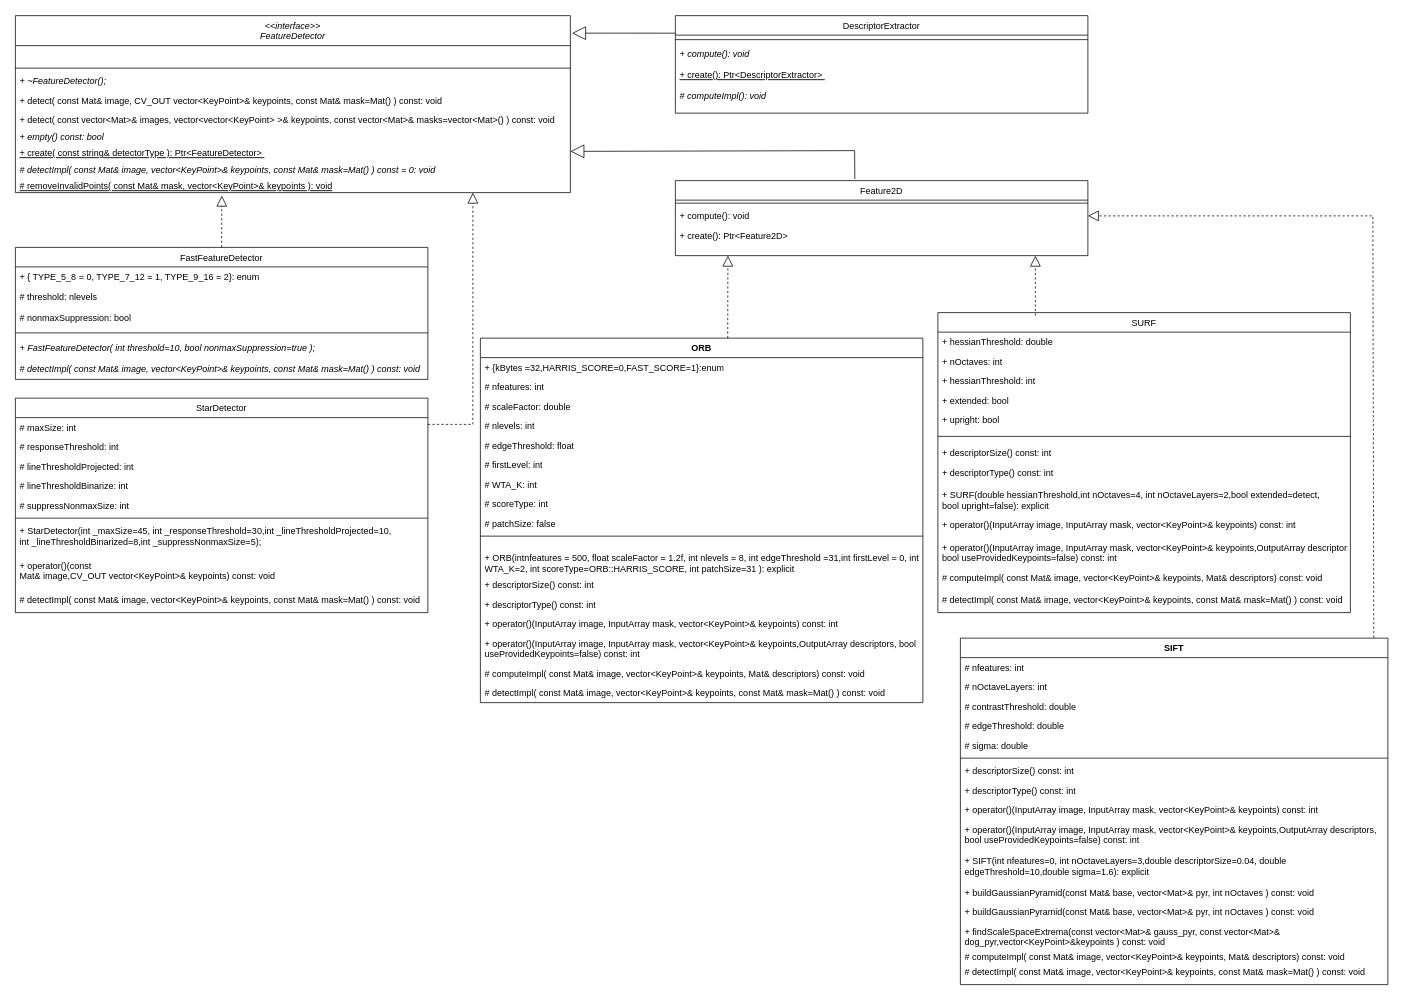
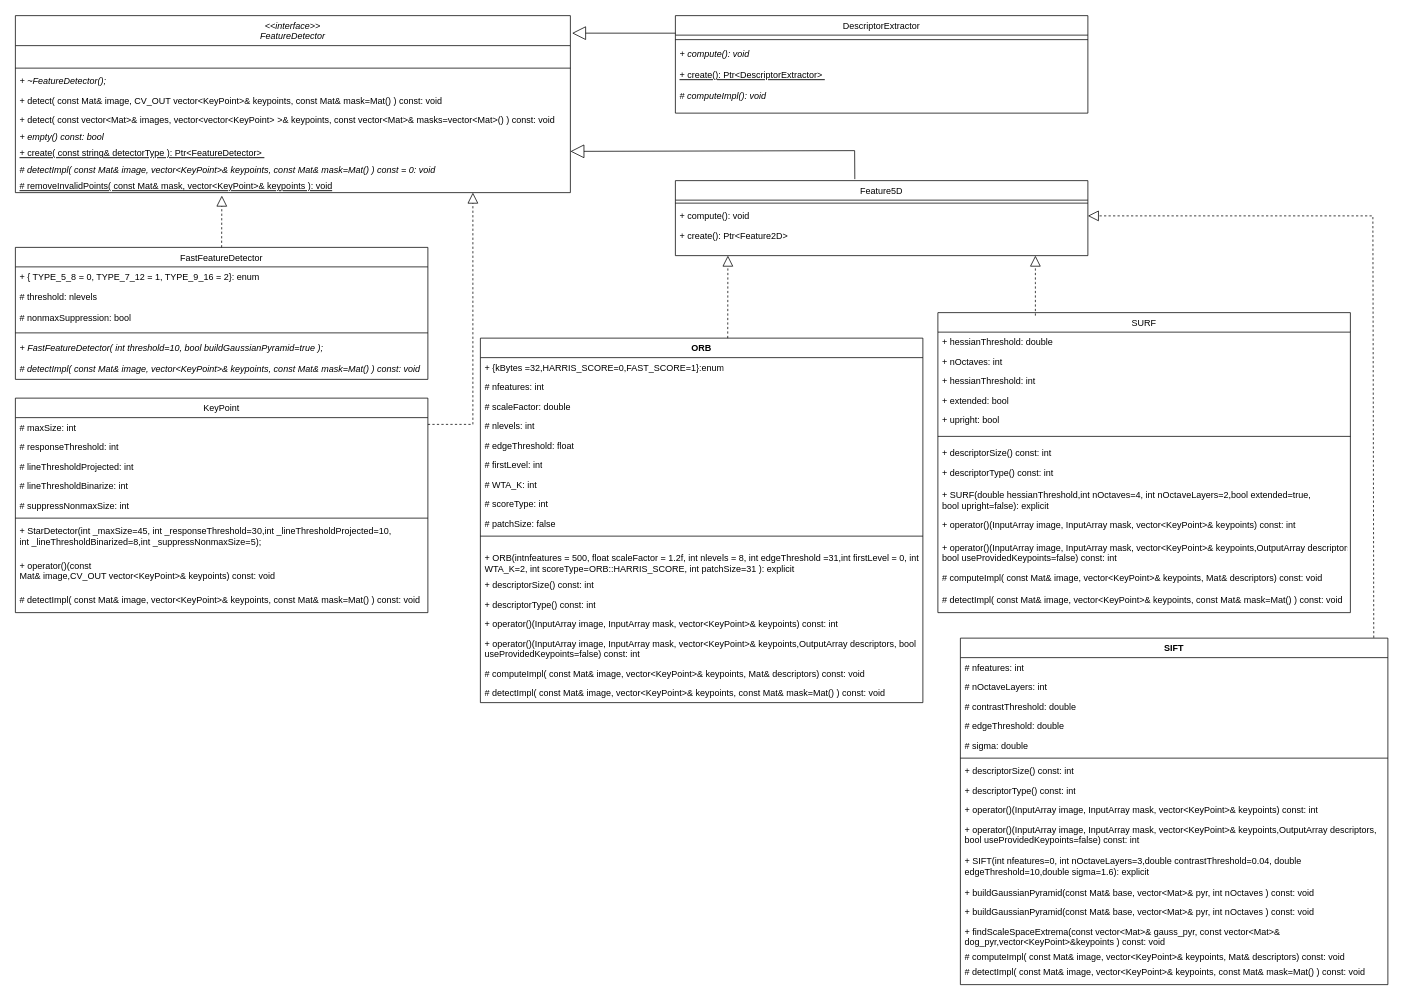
node "Feature2D": label "Feature2D" -> "Feature5D"
node "+ FastFeatureDetector( int threshold=10, bool nonmaxSuppression=true );": label "+ FastFeatureDetector( int threshold=10, bool nonmaxSuppression=true );" -> "+ FastFeatureDetector( int threshold=10, bool buildGaussianPyramid=true );"
node "StarDetector": label "StarDetector" -> "KeyPoint"
node "+ SURF(double hessianThreshold,int nOctaves=4, int nOctaveLayers=2,bool extended=detect, bool upright=false): explicit": label "+ SURF(double hessianThreshold,int nOctaves=4, int nOctaveLayers=2,bool extended=detect, bool upright=false): explicit" -> "+ SURF(double hessianThreshold,int nOctaves=4, int nOctaveLayers=2,bool extended=true, bool upright=false): explicit"
node "+ SIFT(int nfeatures=0, int nOctaveLayers=3,double descriptorSize=0.04, double edgeThreshold=10,double sigma=1.6): explicit": label "+ SIFT(int nfeatures=0, int nOctaveLayers=3,double descriptorSize=0.04, double edgeThreshold=10,double sigma=1.6): explicit" -> "+ SIFT(int nfeatures=0, int nOctaveLayers=3,double contrastThreshold=0.04, double edgeThreshold=10,double sigma=1.6): explicit"
